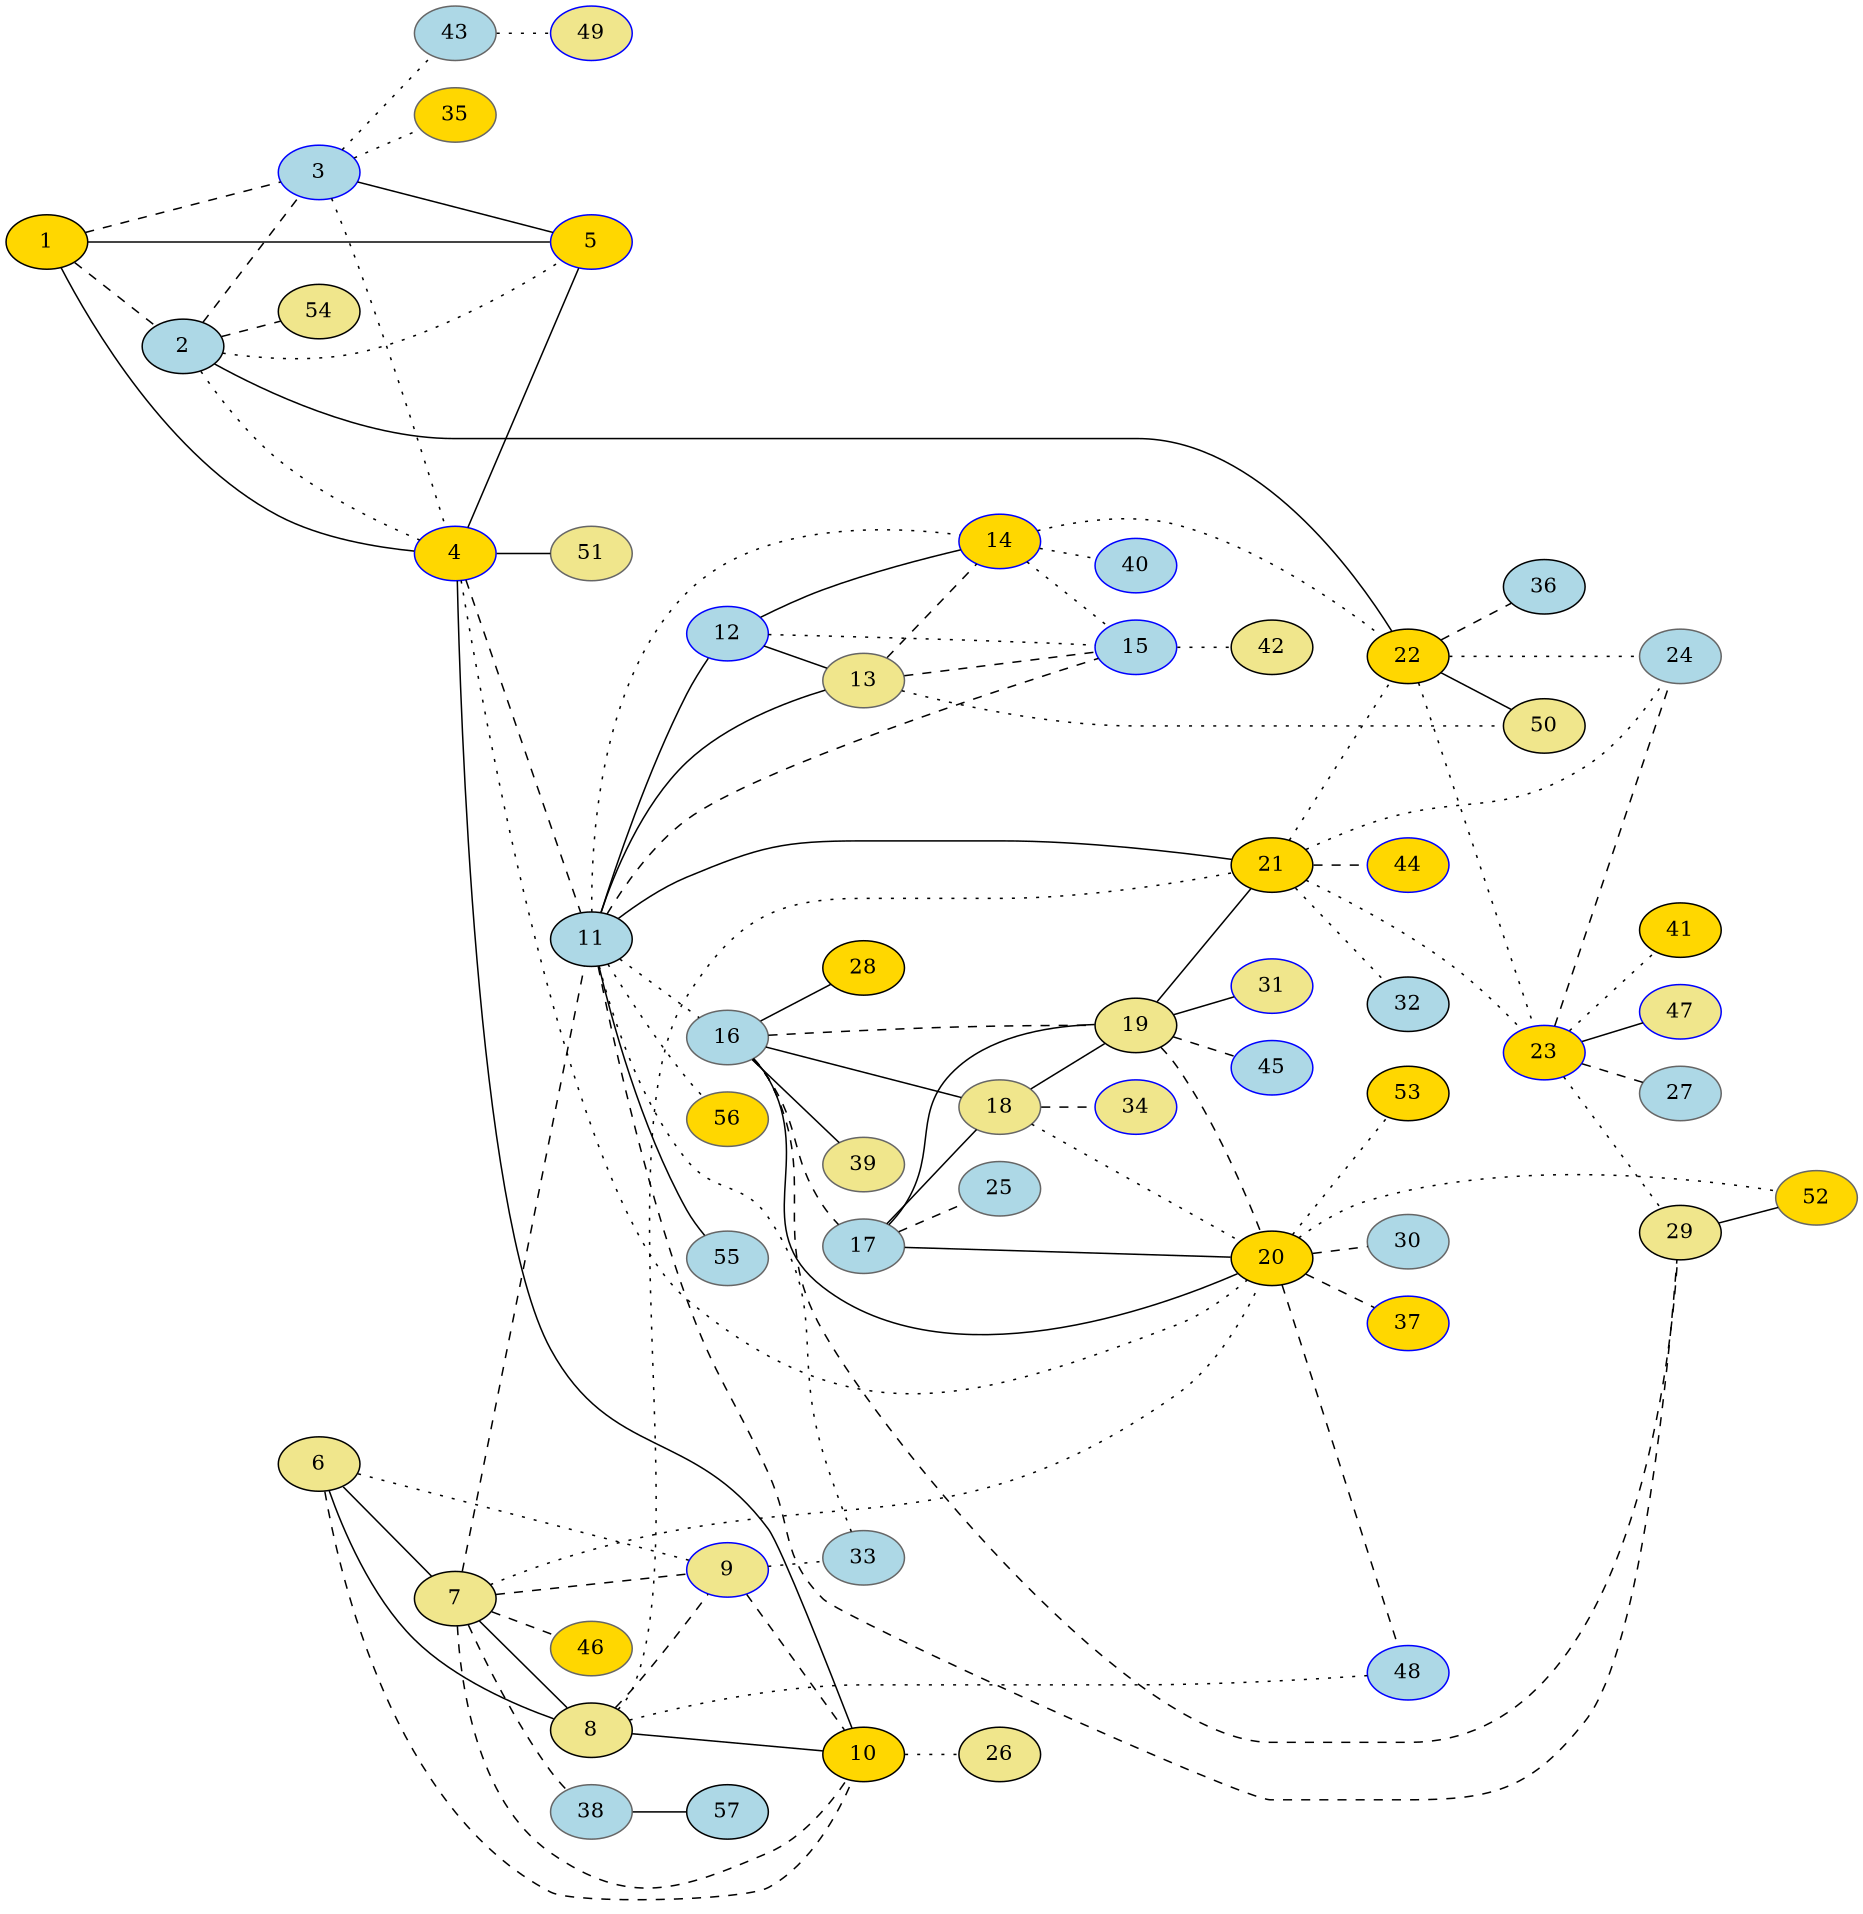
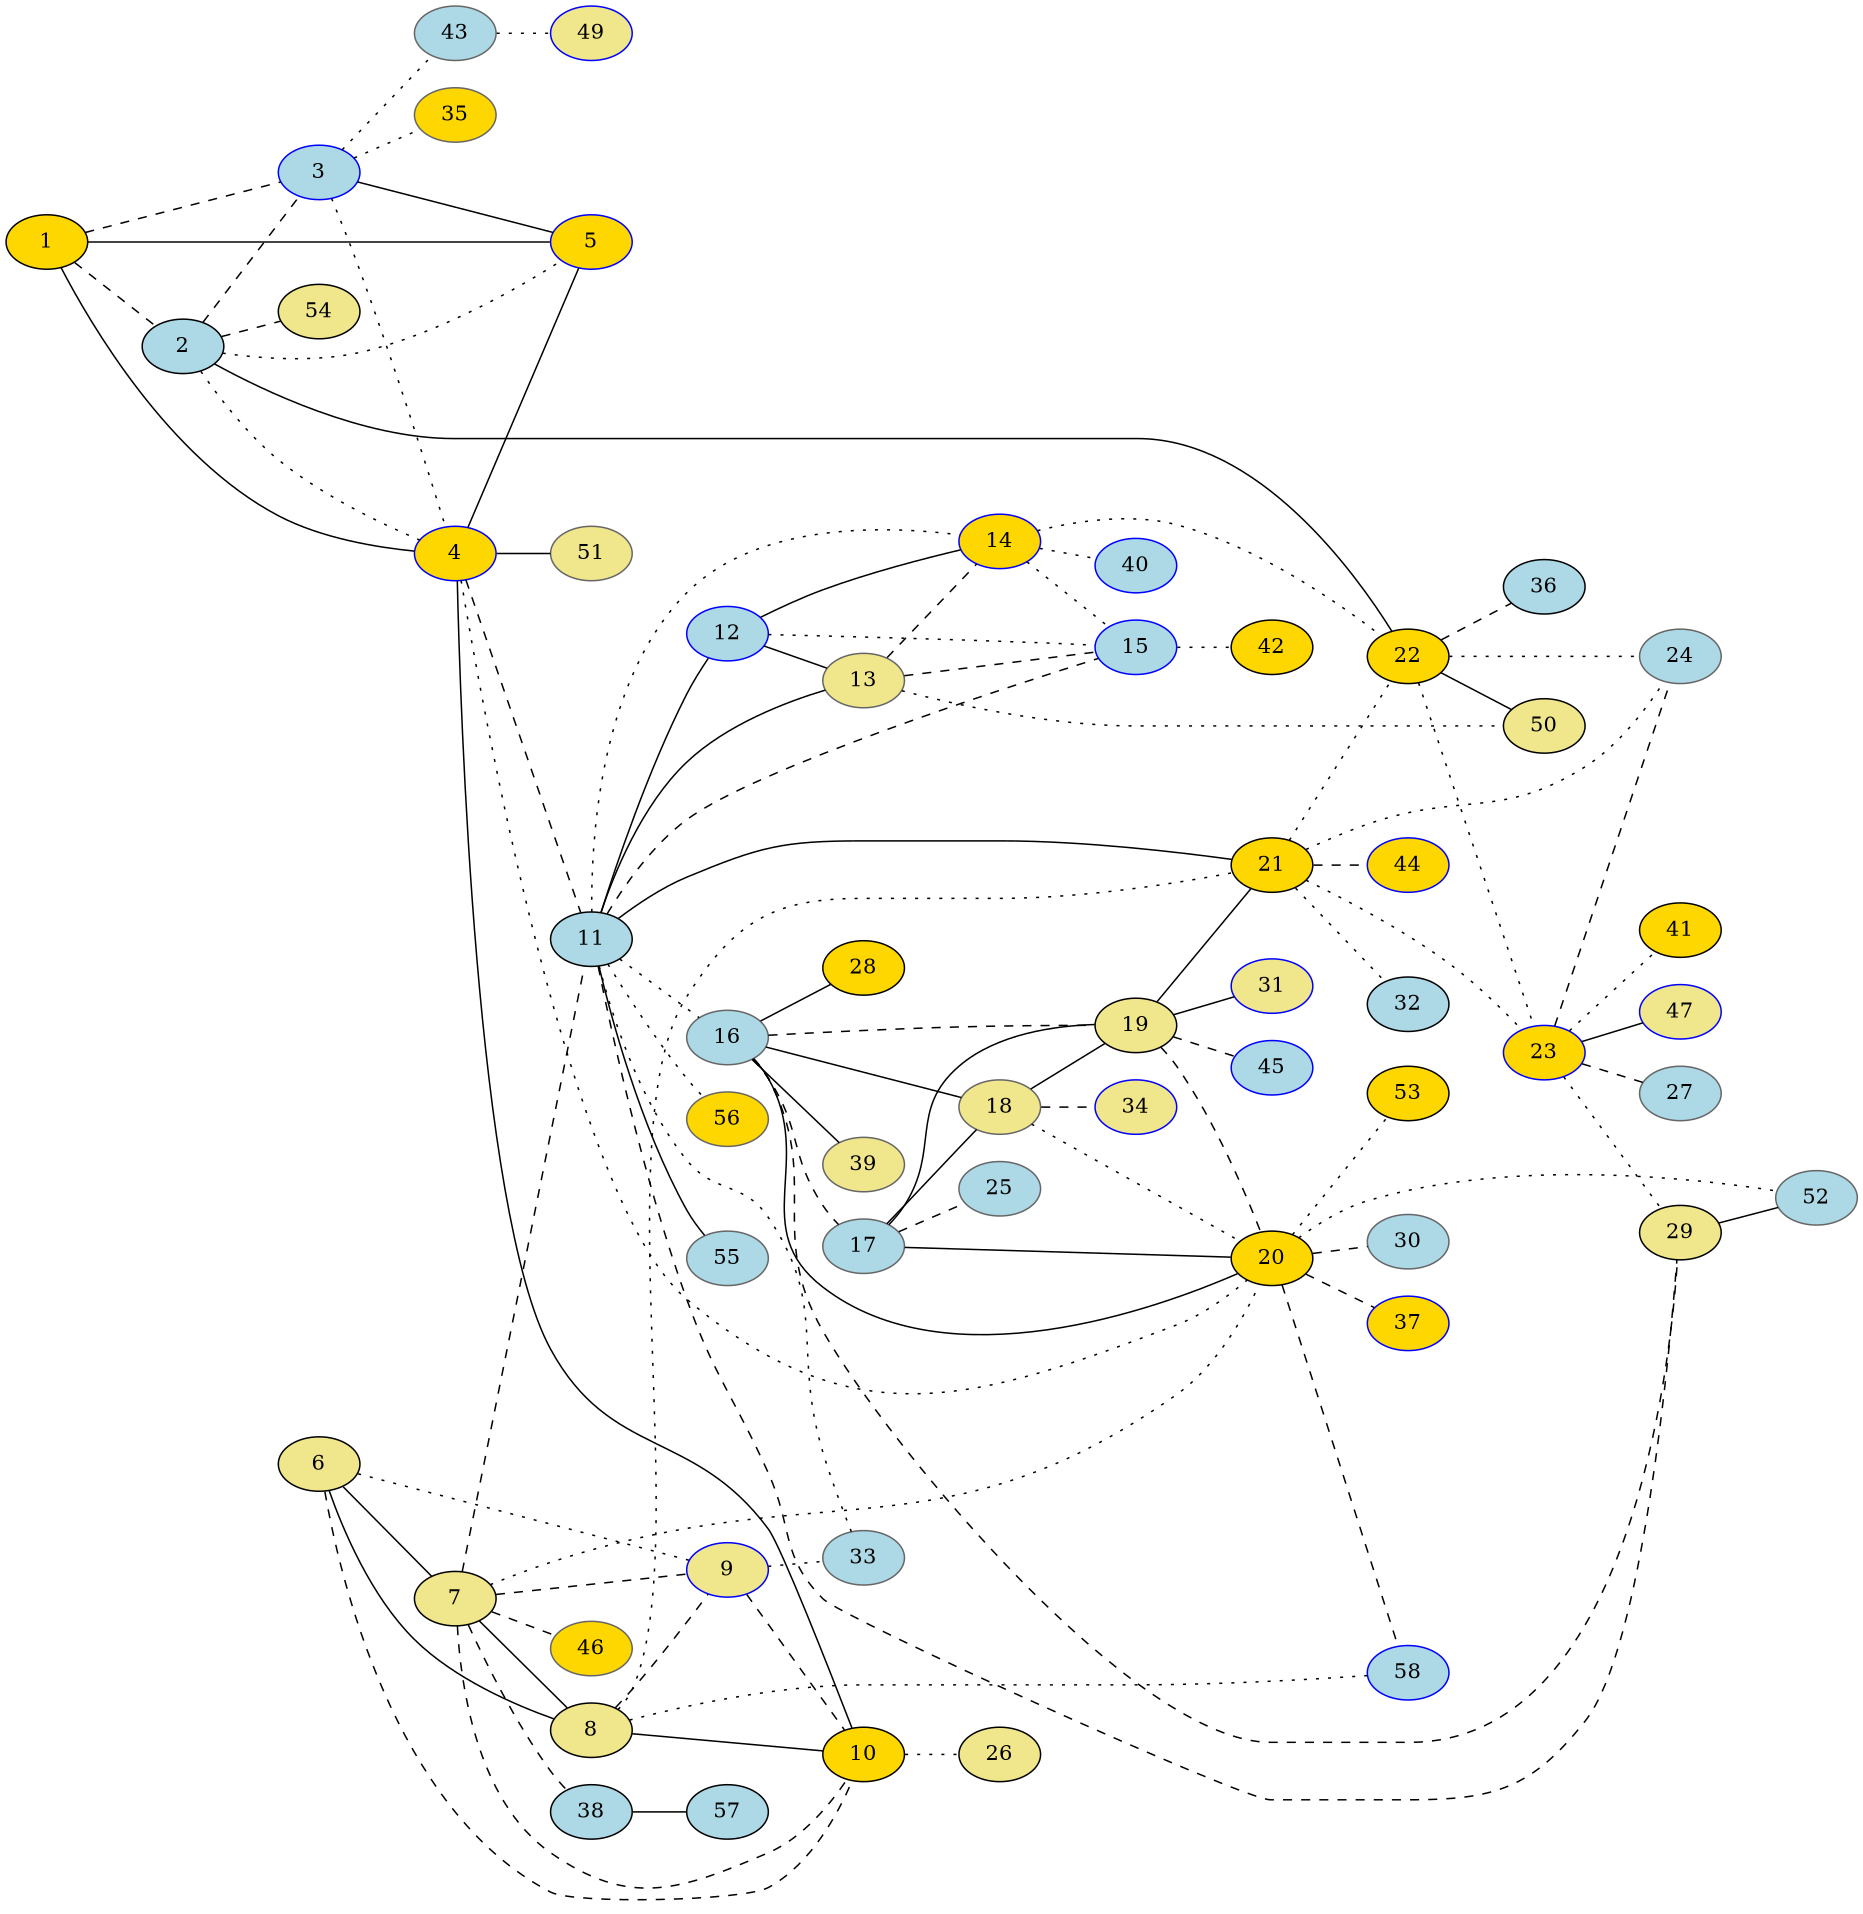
node "42": fillcolor khaki -> gold
node "52": fillcolor gold -> lightblue
node "48": label "48" -> "58"
node "38": color gray40 -> black
